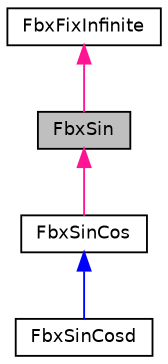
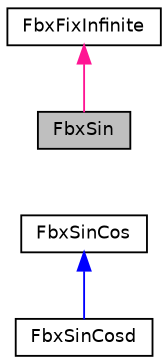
edge "FbxSinCos" -> "FbxSin": removed
